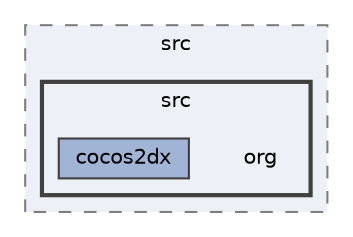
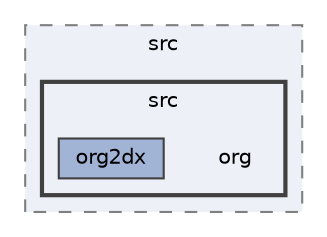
node "cocos2dx": label "cocos2dx" -> "org2dx"
